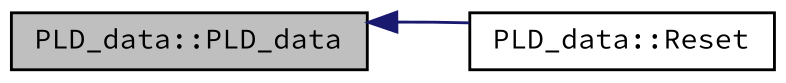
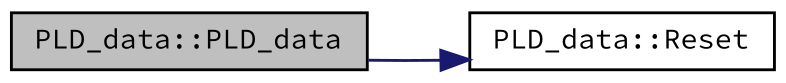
edge "PLD_data::Reset" -> "PLD_data::PLD_data": reversed
